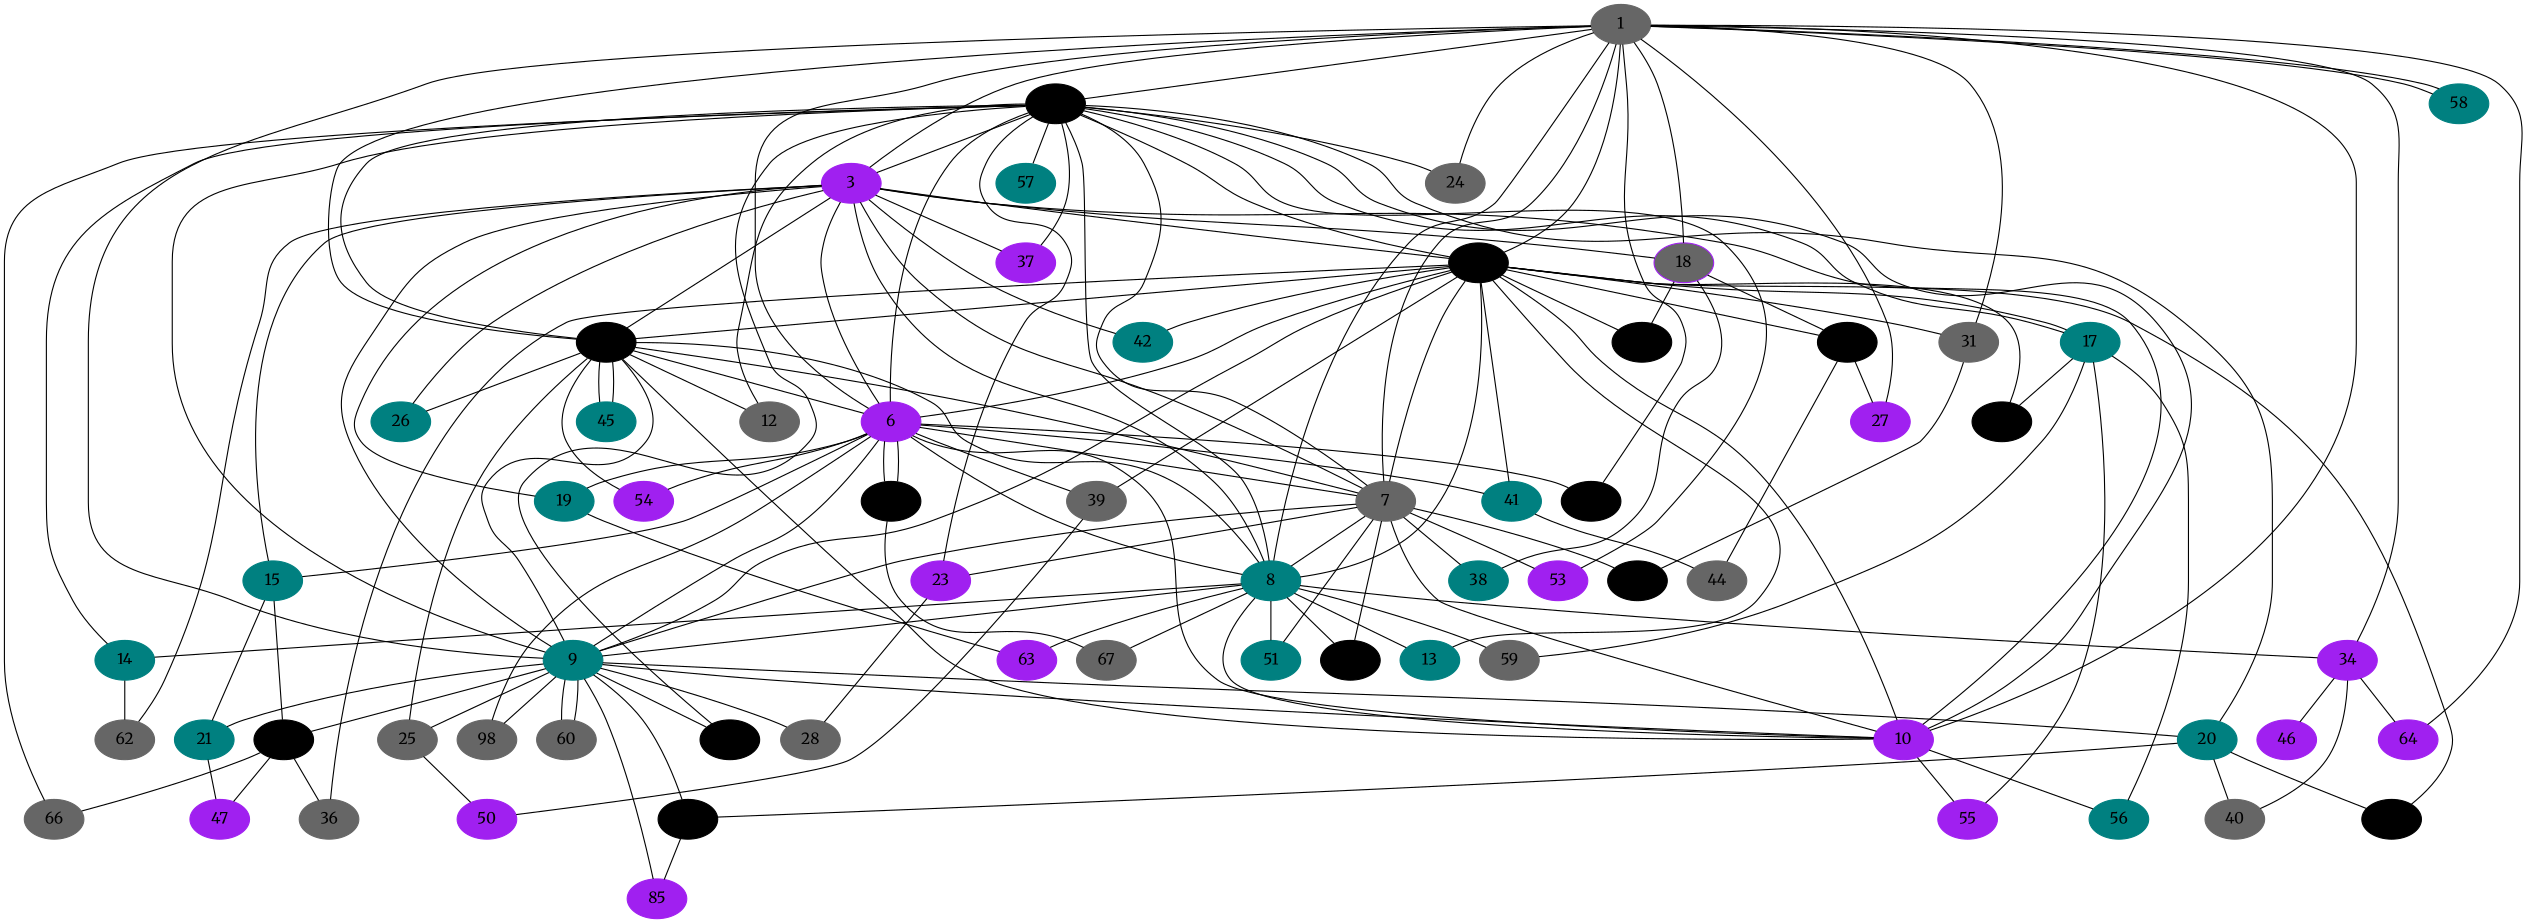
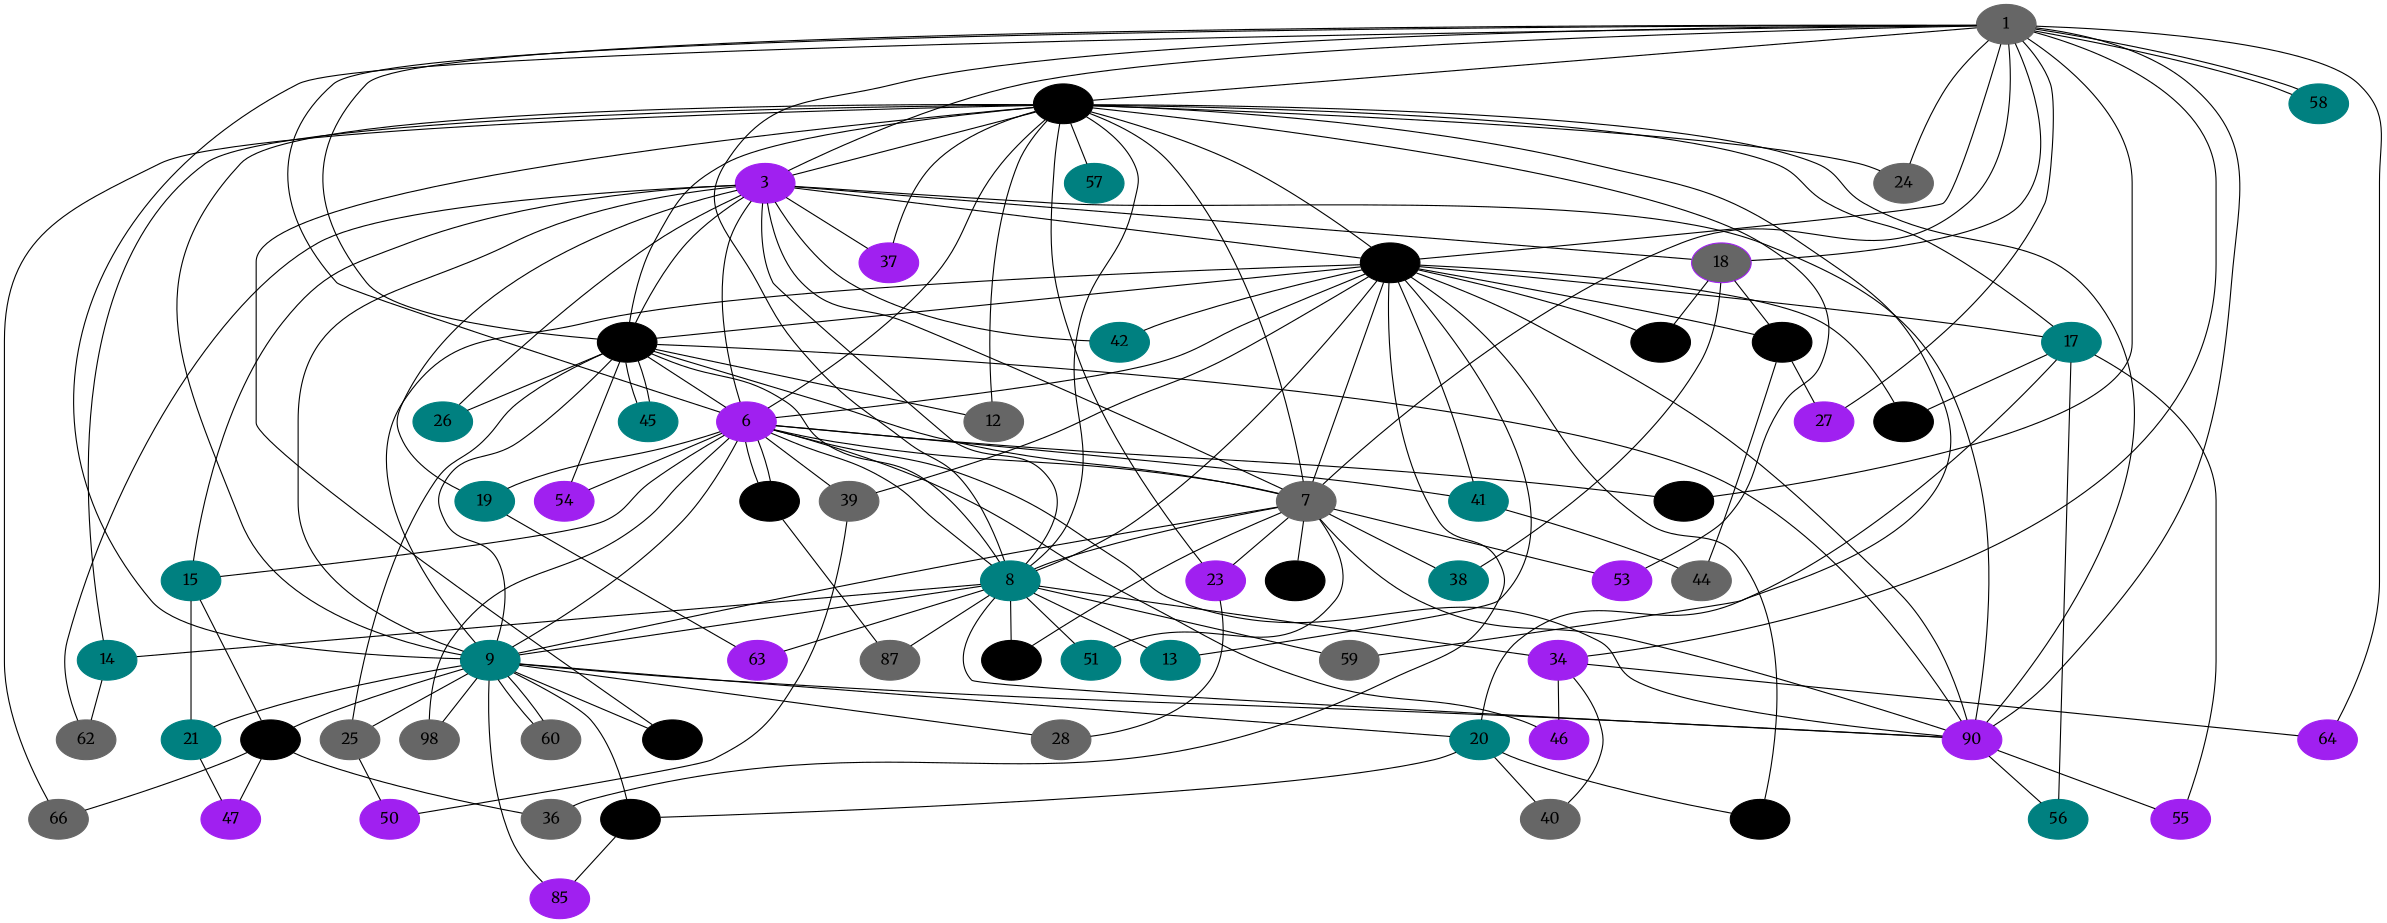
node "31": removed
edge "6" -- "46": added
node "67": label "67" -> "87"
node "10": label "10" -> "90"
